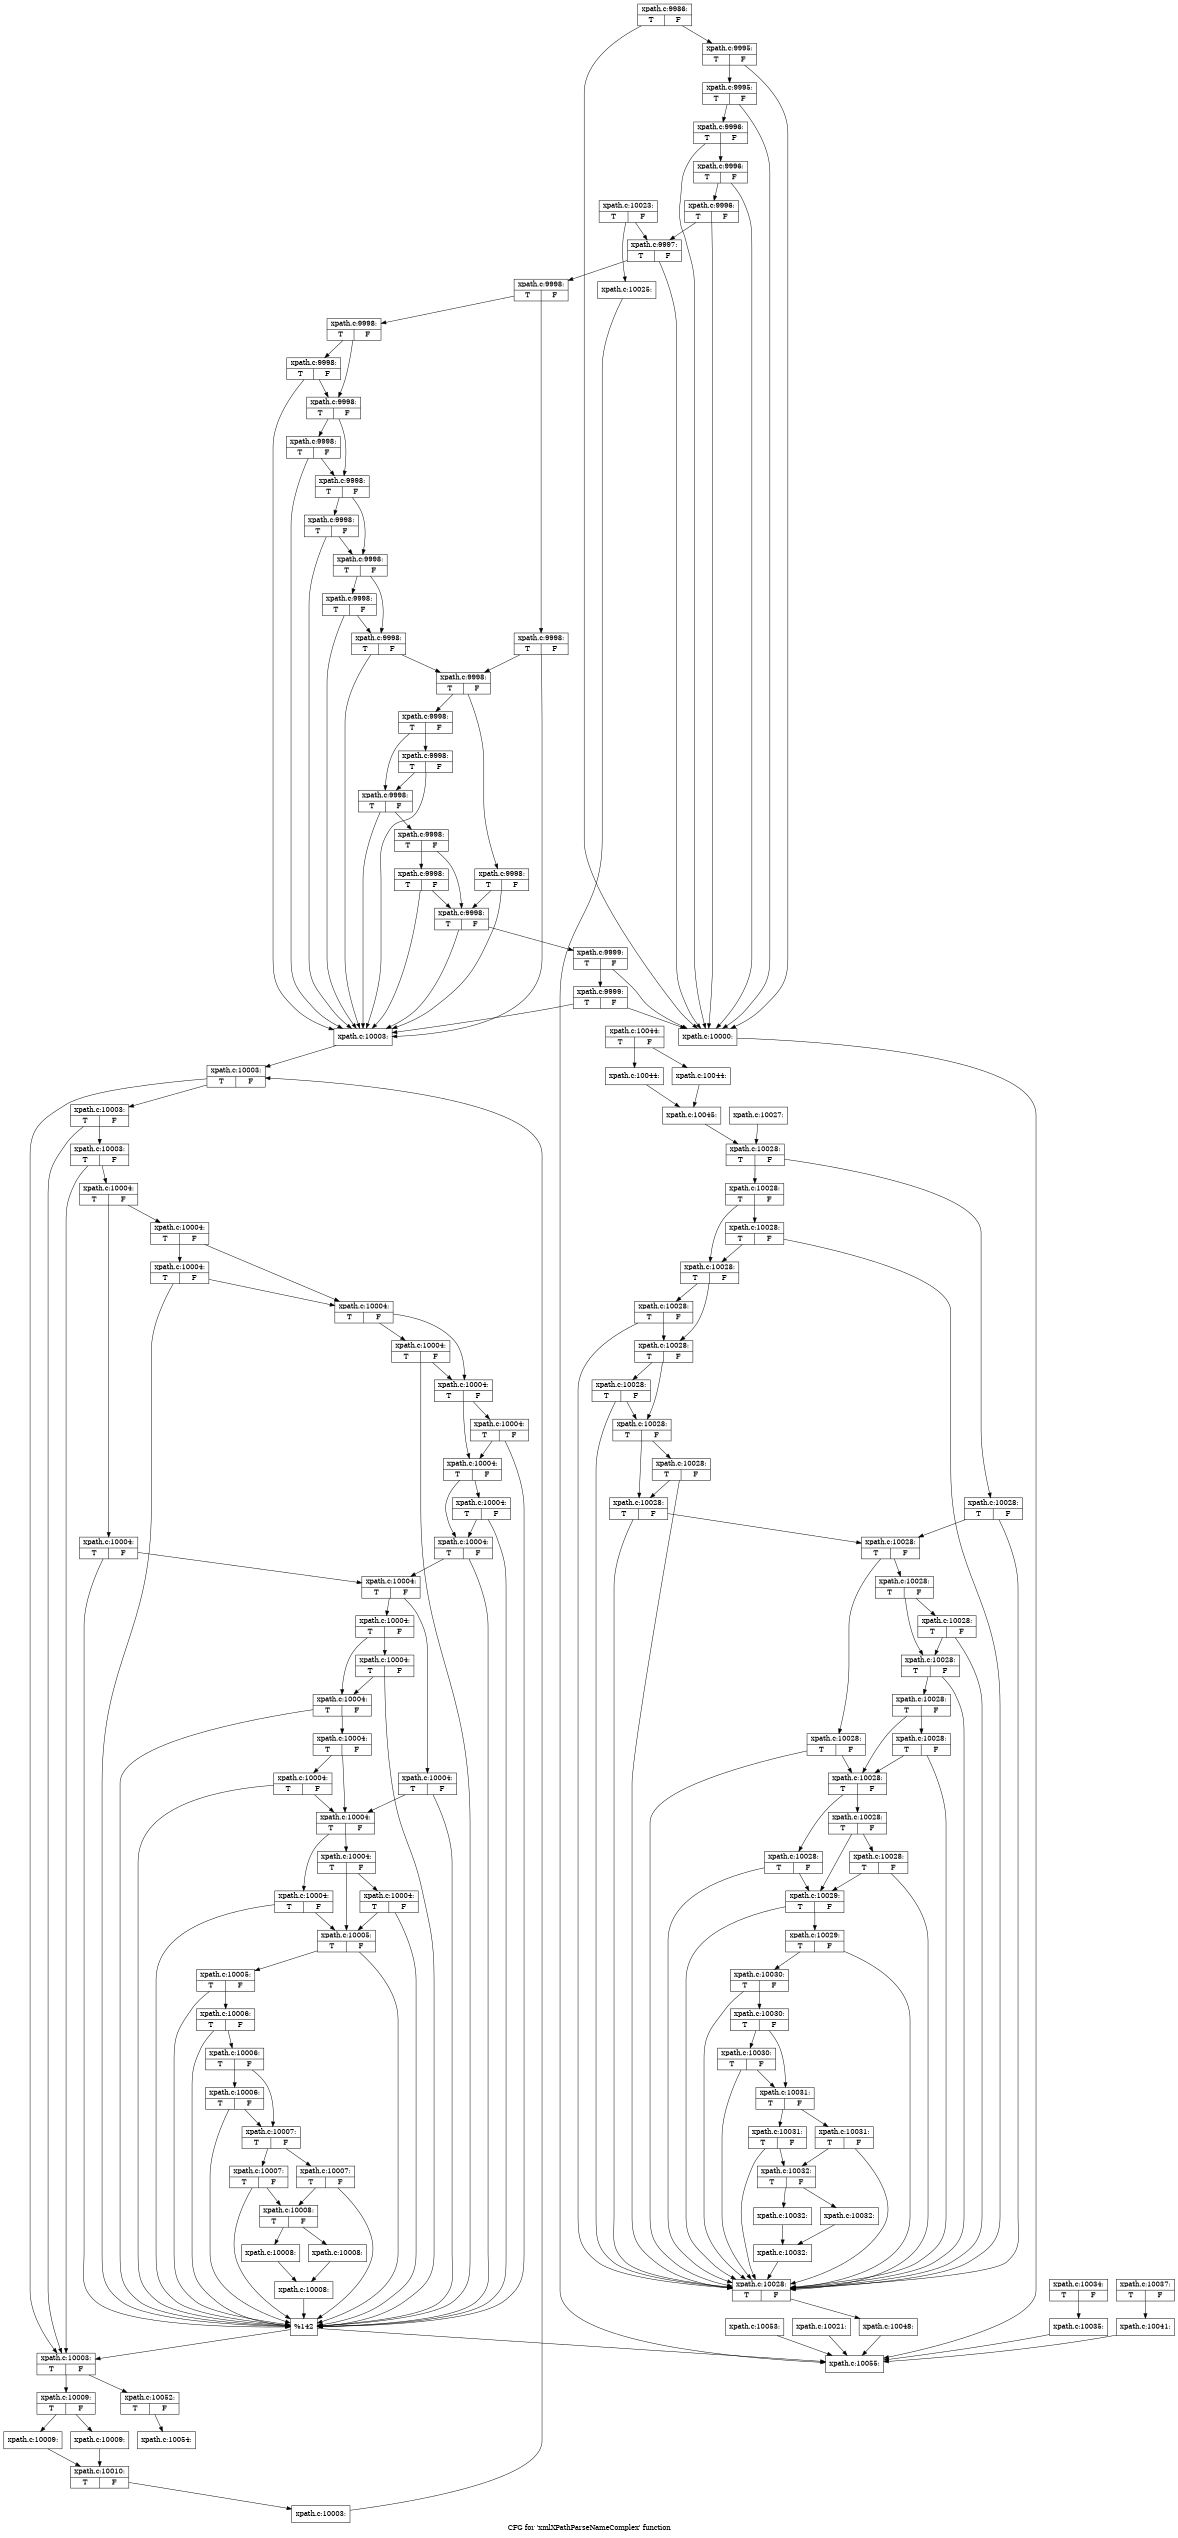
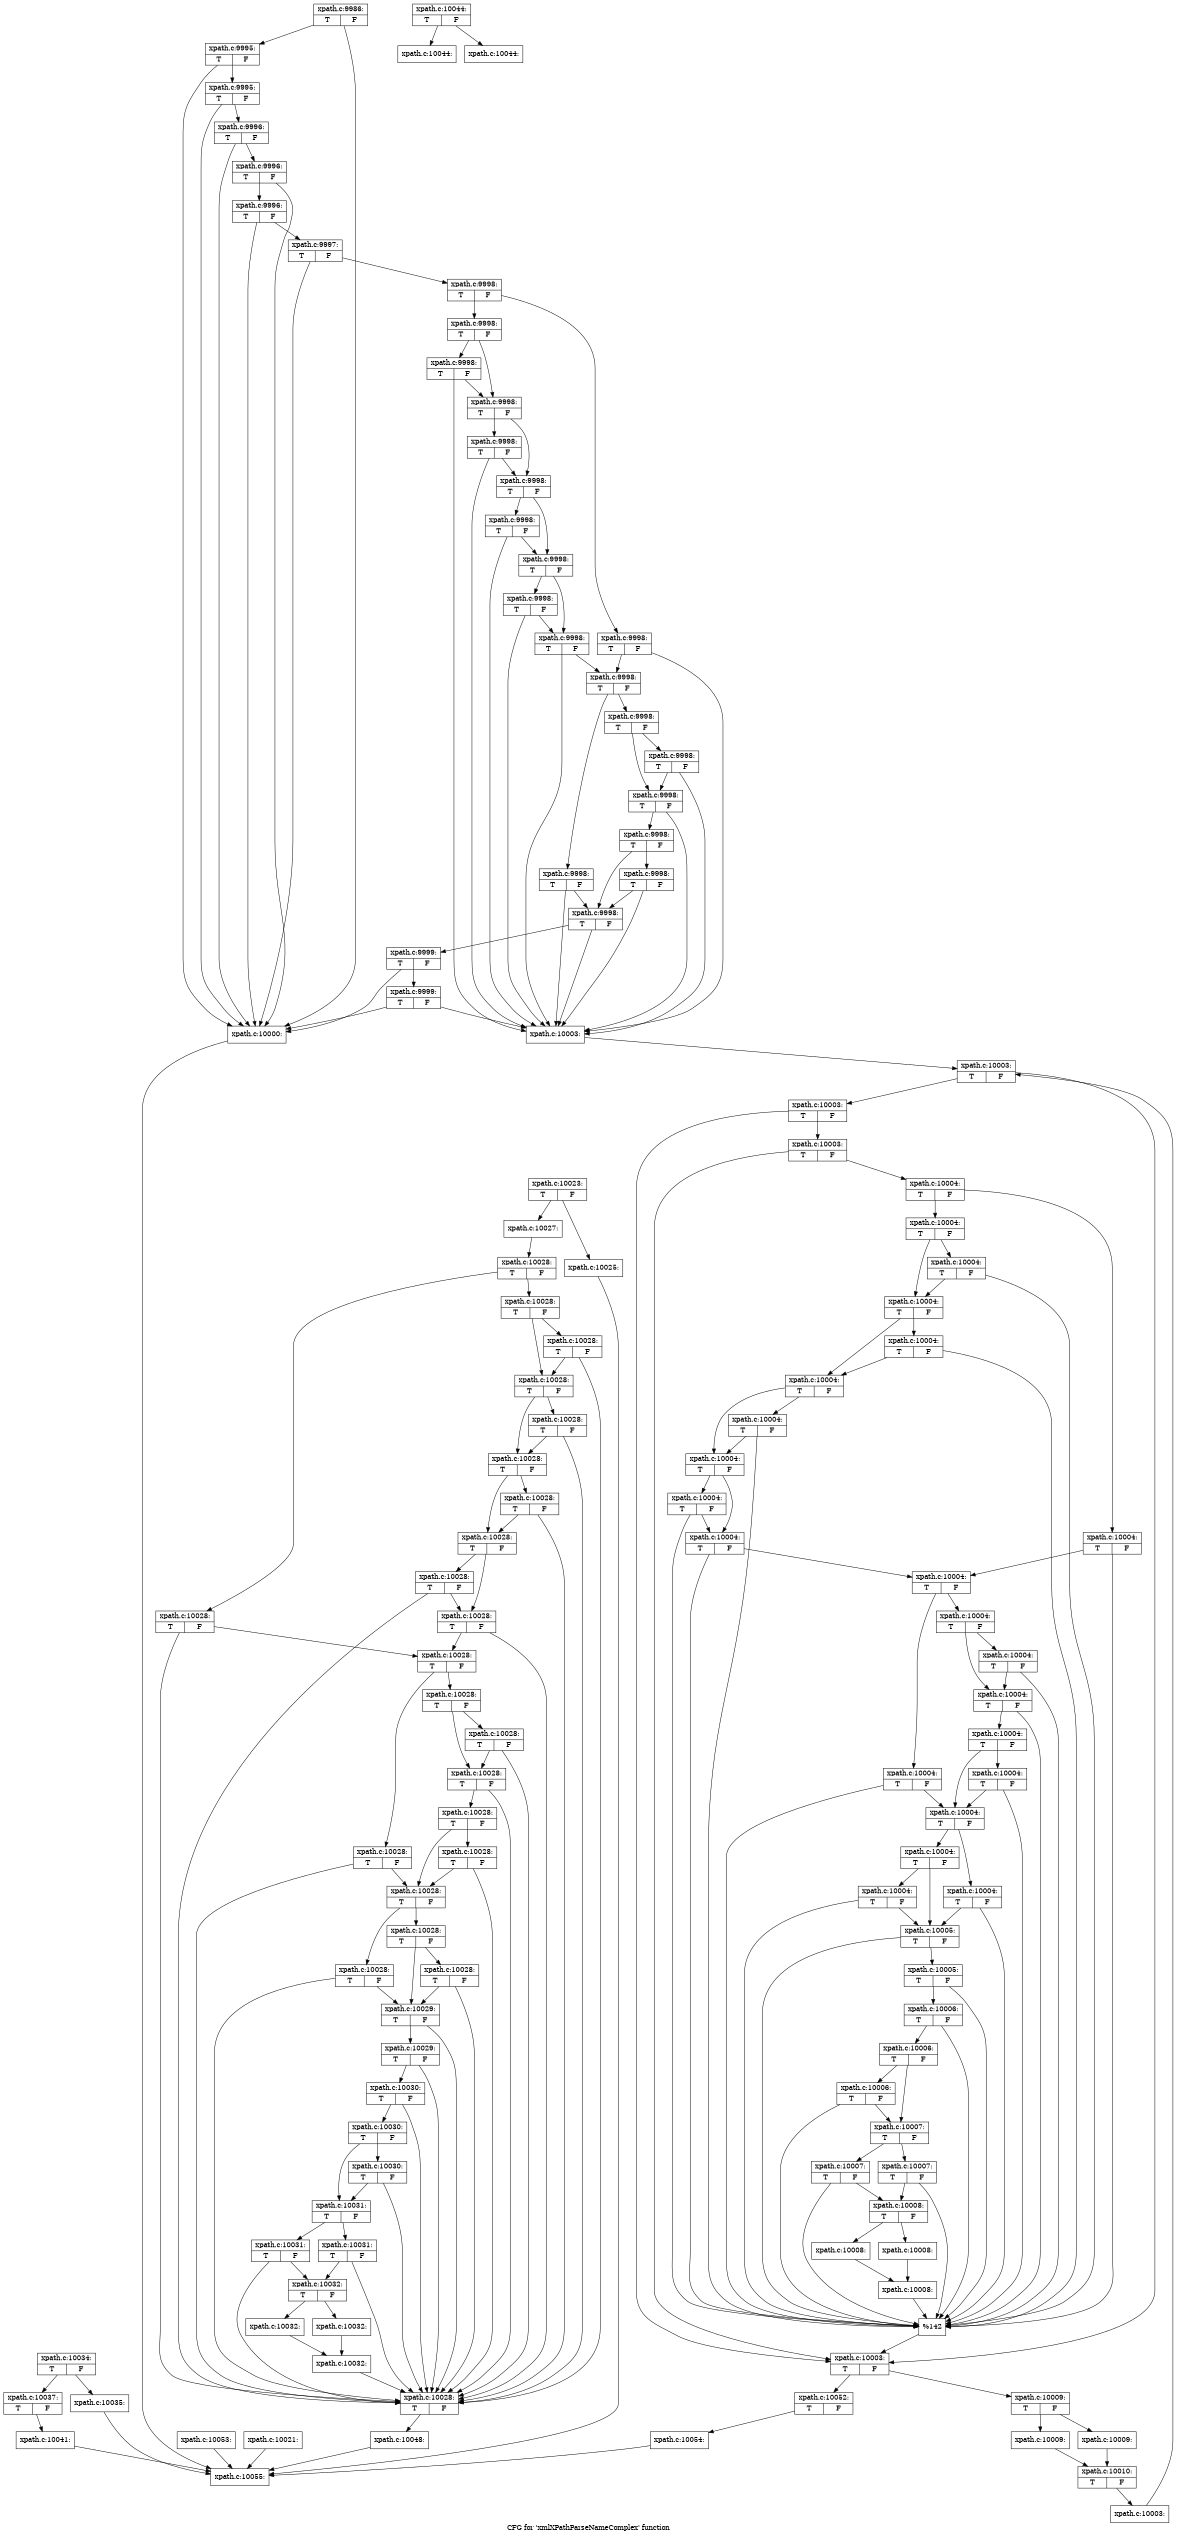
edge "xpath.c:10023:" -> "xpath.c:9997:": now "xpath.c:10023:" -> "xpath.c:10027:"
node "xpath.c:10045:": removed
edge "%142" -> "xpath.c:10055:": now "xpath.c:10054:" -> "xpath.c:10055:"
edge "xpath.c:10034:" -> "xpath.c:10037:": added
